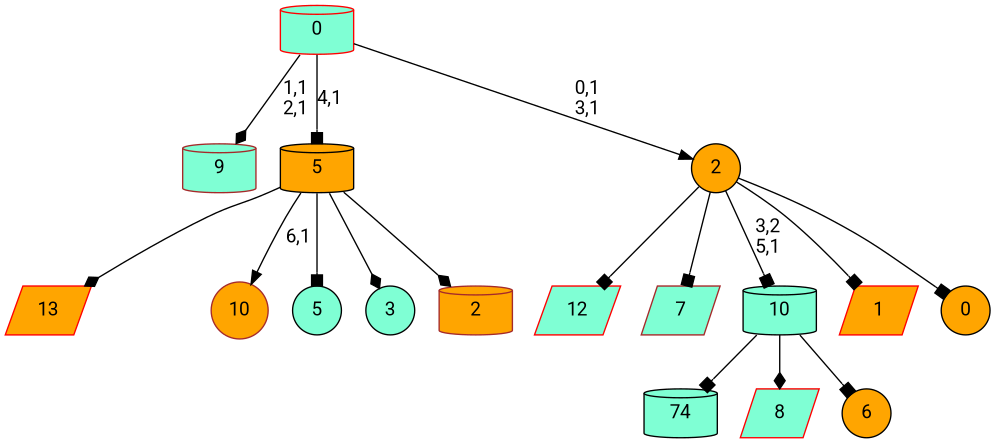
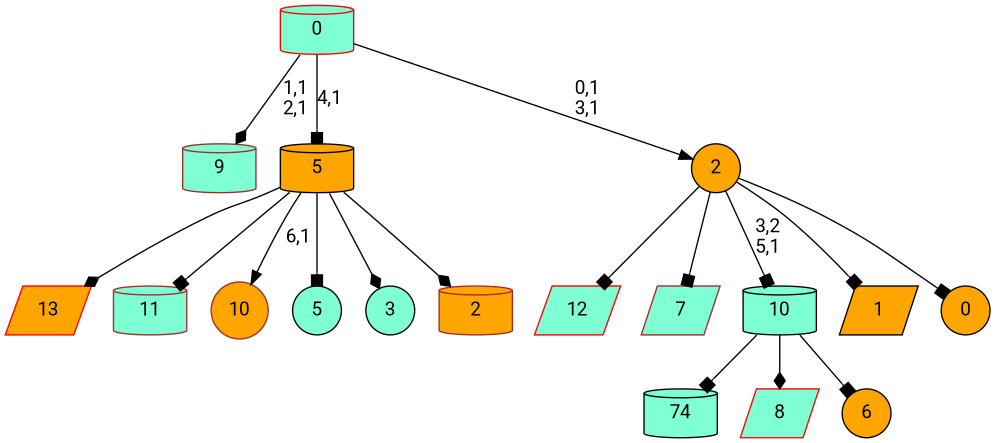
node "11": added
node "1": color red -> black
